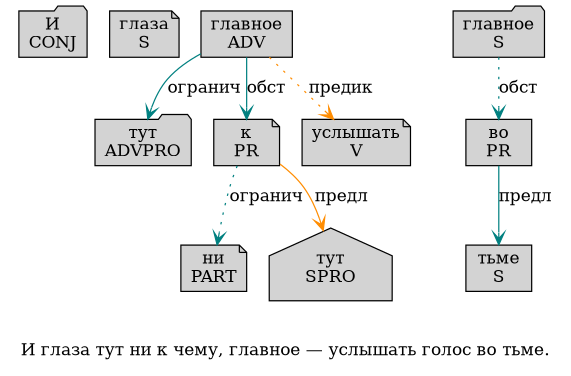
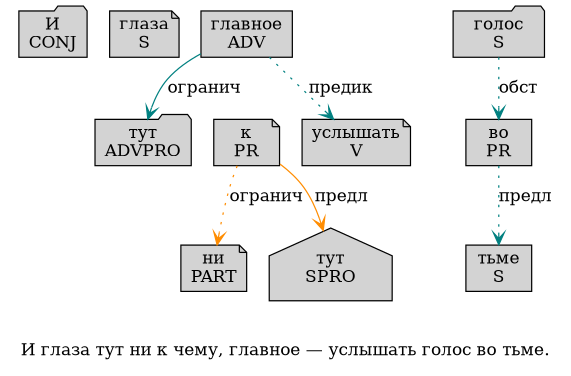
node "главное S": label "главное S" -> "голос S"
edge "главное ADV" -> "к PR": removed, label "обст"
edge "главное ADV" -> "услышать V": color darkorange -> teal
edge "к PR" -> "ни PART": color teal -> darkorange
edge "во PR" -> "тьме S": style solid -> dotted
